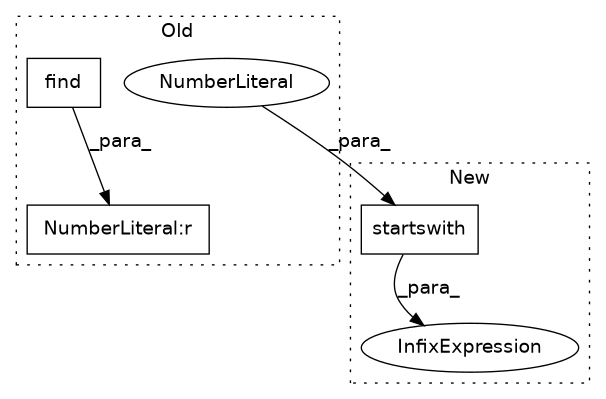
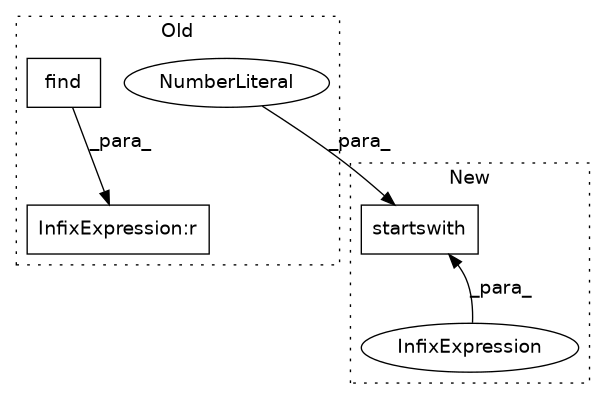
node "NumberLiteral:r": label "NumberLiteral:r" -> "InfixExpression:r"
edge "startswith" -> "InfixExpression": reversed
